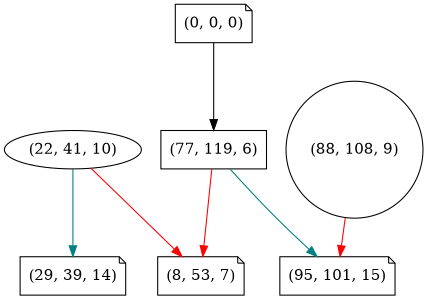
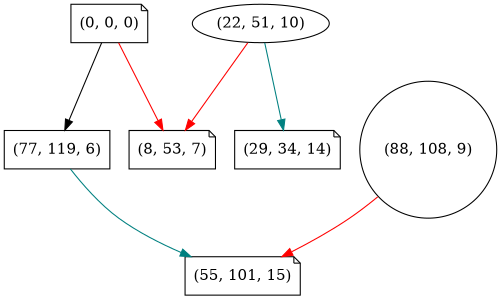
node "(22, 41, 10)": label "(22, 41, 10)" -> "(22, 51, 10)"
edge "(77, 119, 6)" -> "(8, 53, 7)": now "(0, 0, 0)" -> "(8, 53, 7)"
node "(29, 39, 14)": label "(29, 39, 14)" -> "(29, 34, 14)"
node "(95, 101, 15)": label "(95, 101, 15)" -> "(55, 101, 15)"
